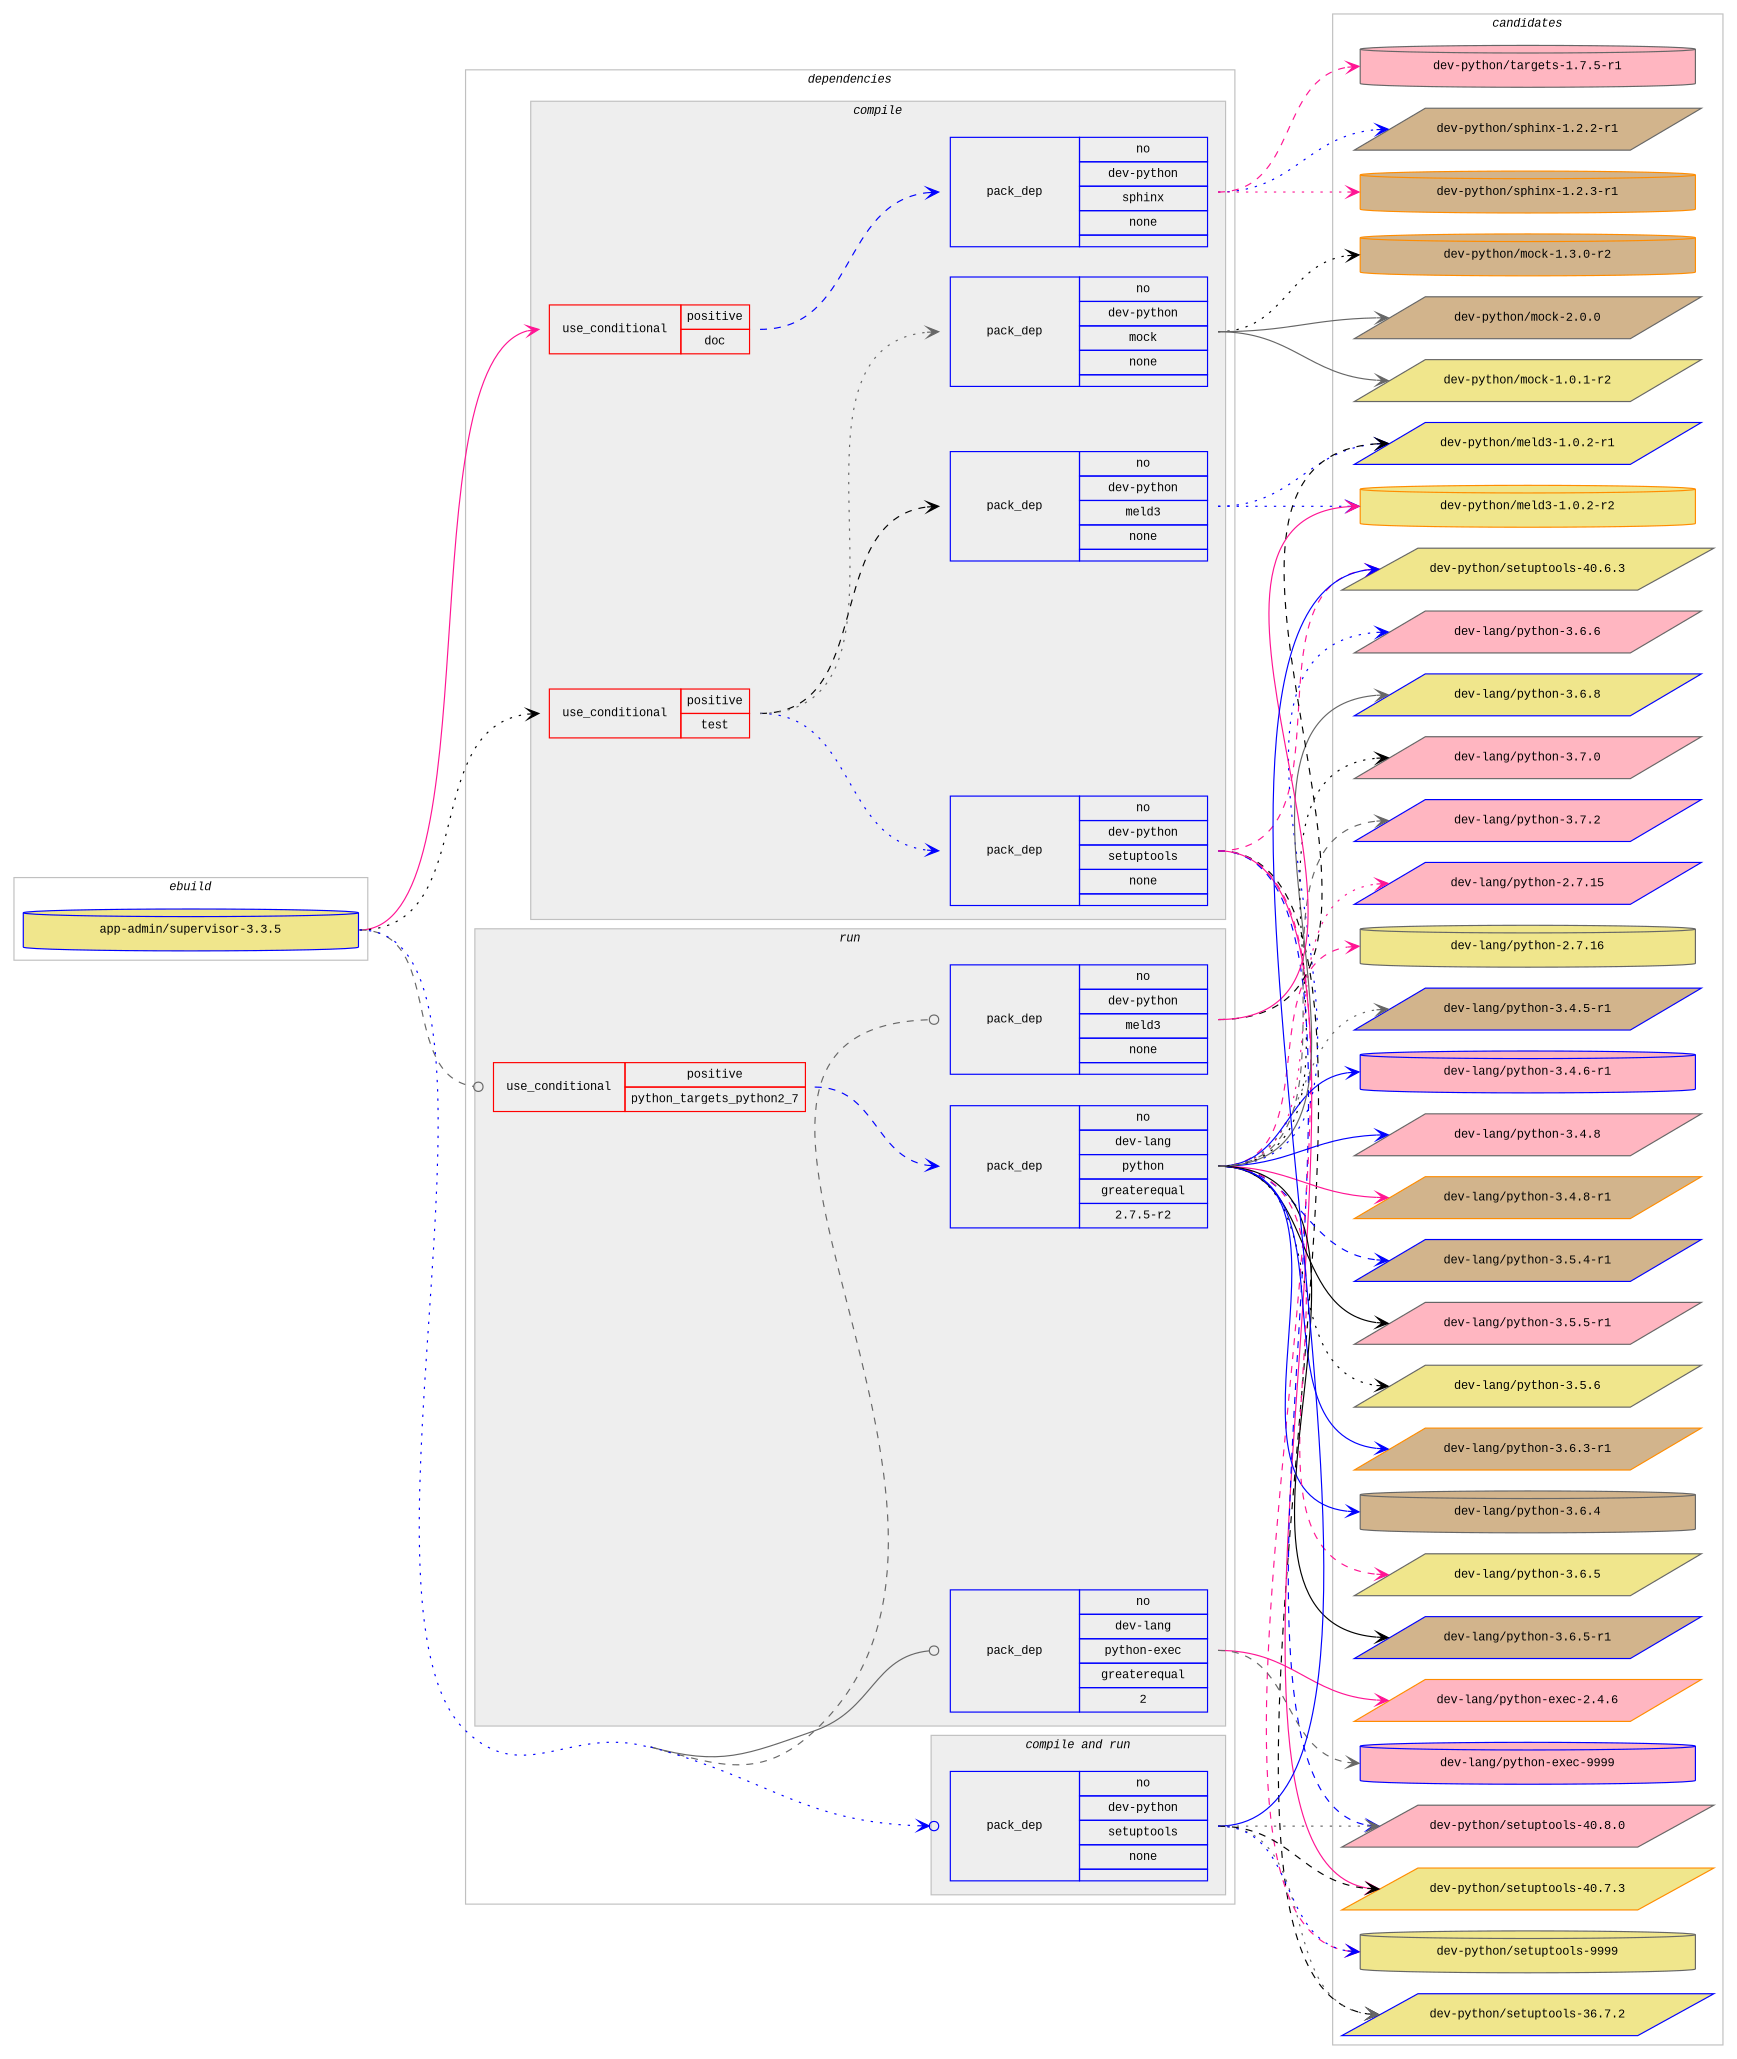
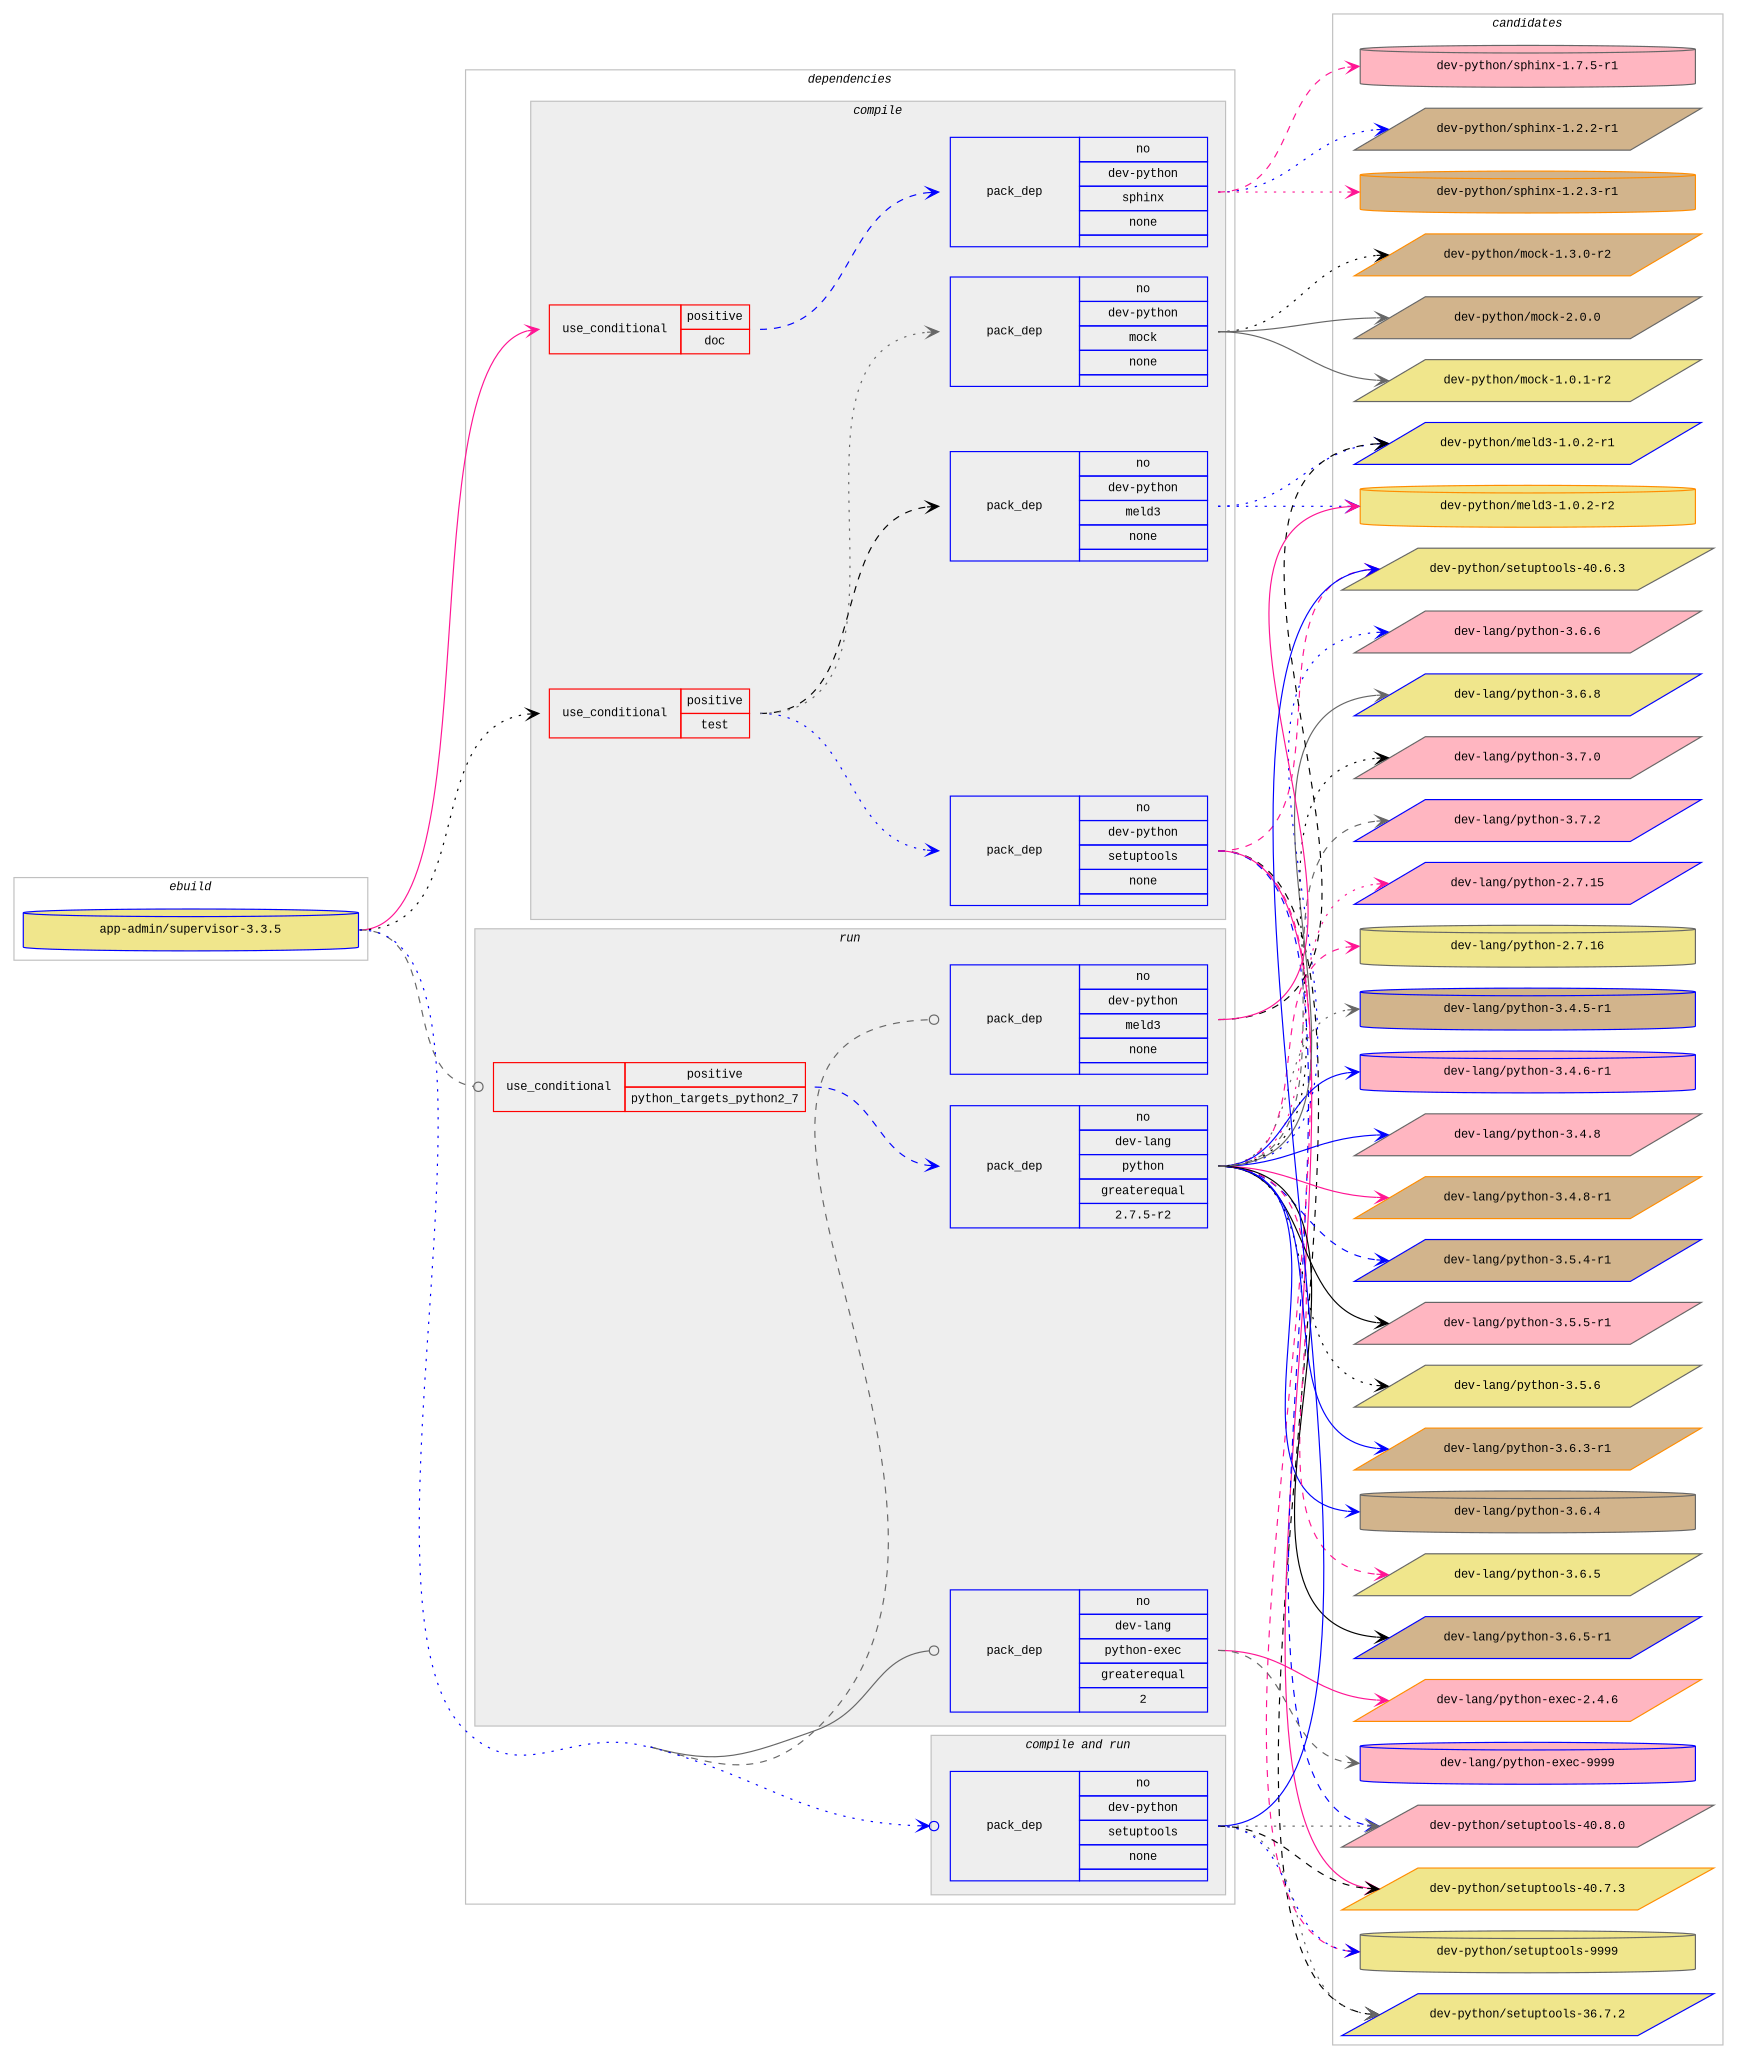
node "dev-python/targets-1.7.5-r1": label "dev-python/targets-1.7.5-r1" -> "dev-python/sphinx-1.7.5-r1"
node "dev-python/mock-1.3.0-r2": shape cylinder -> parallelogram
node "dev-lang/python-3.4.5-r1": shape parallelogram -> cylinder
